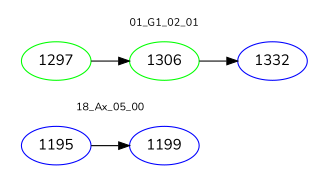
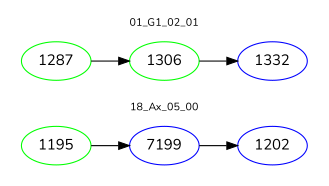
node "1297": label "1297" -> "1287"
node "1195": color blue -> green
node "1199": label "1199" -> "7199"
node "1202": added
